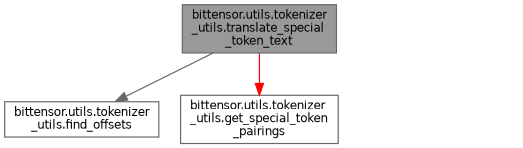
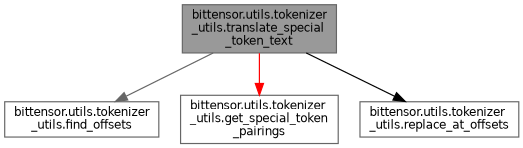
node "bittensor.utils.tokenizer _utils.replace_at_offsets": added
